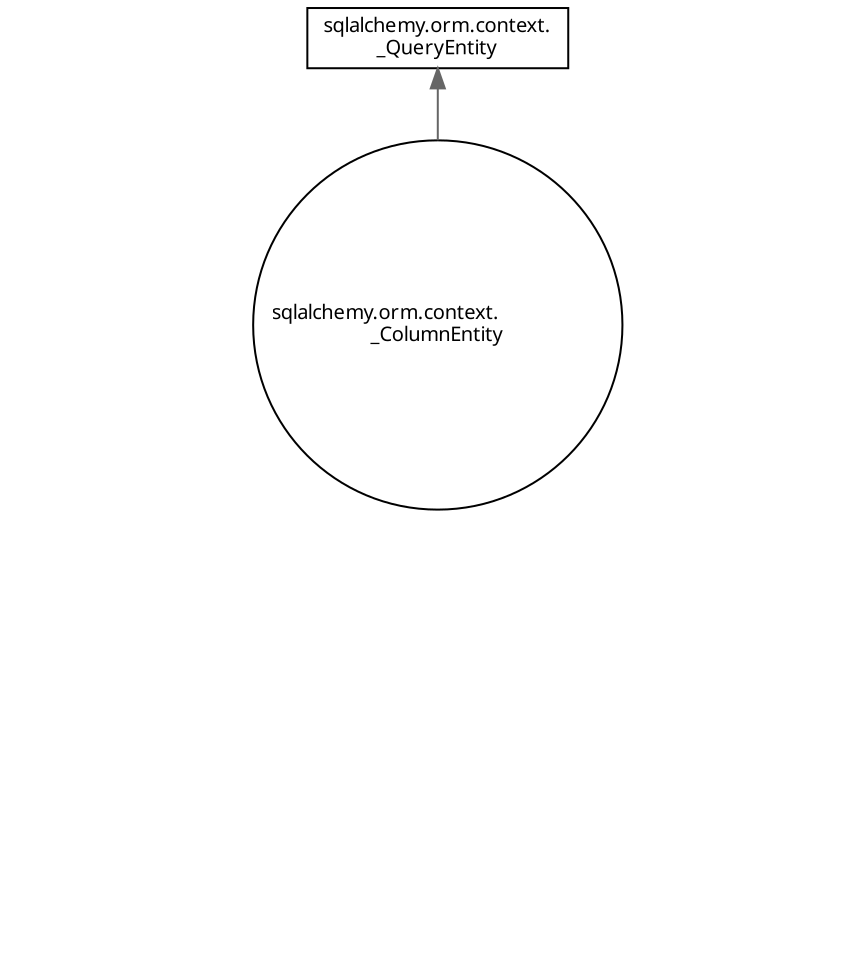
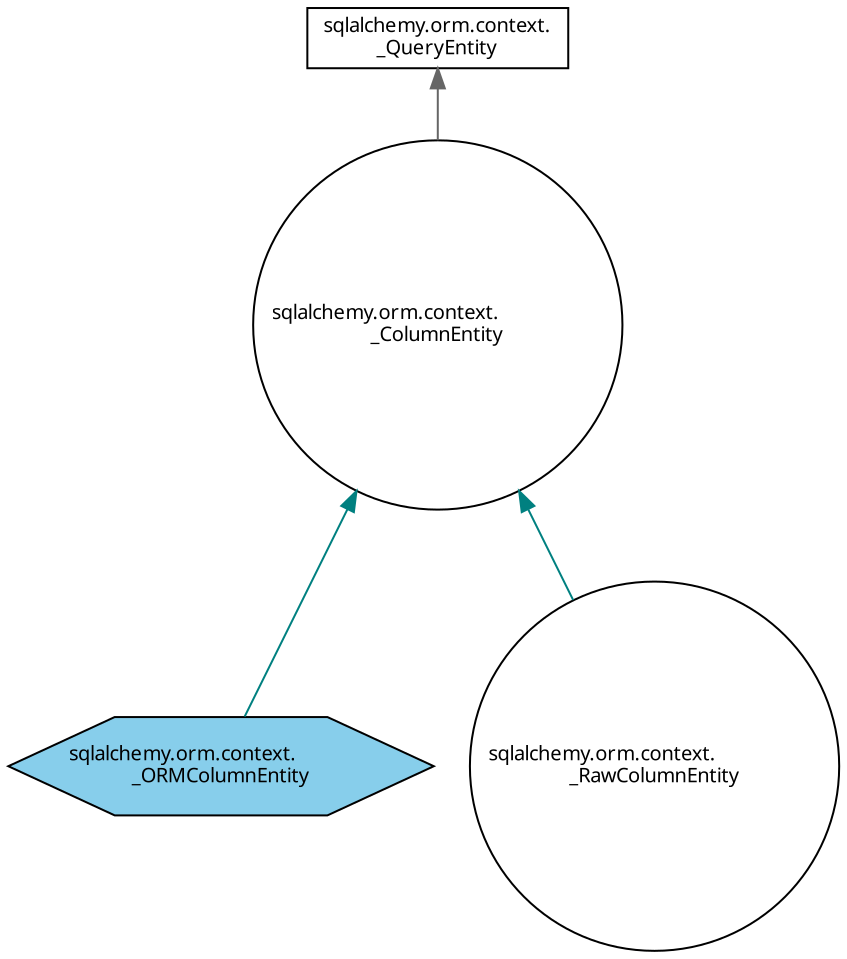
node "sqlalchemy.orm.context. _ORMColumnEntity": added
node "sqlalchemy.orm.context. _RawColumnEntity": added
